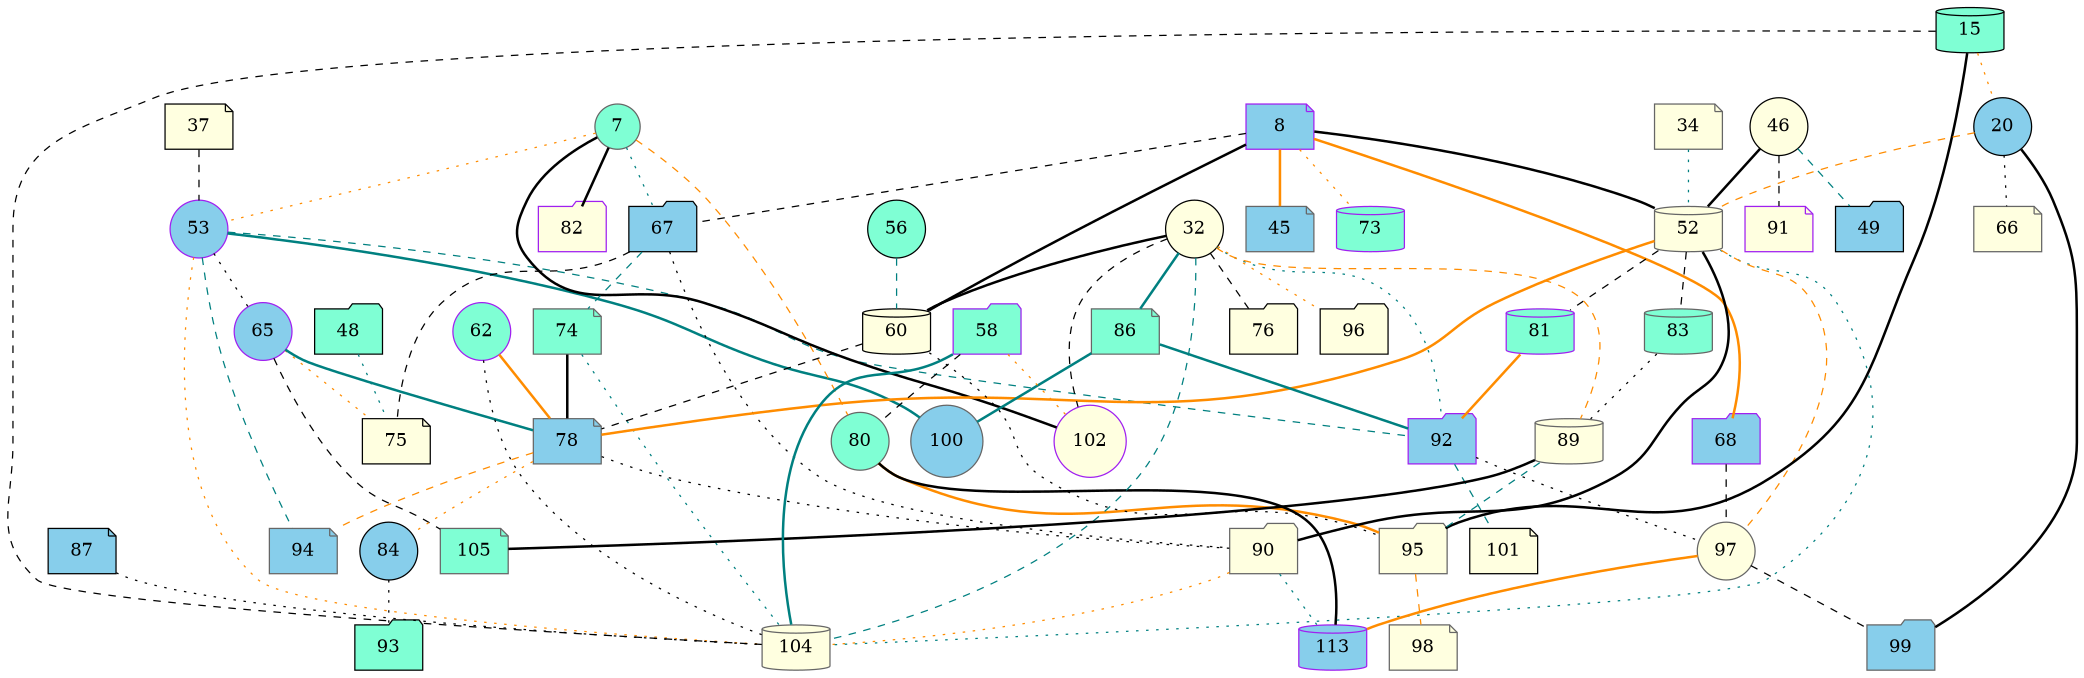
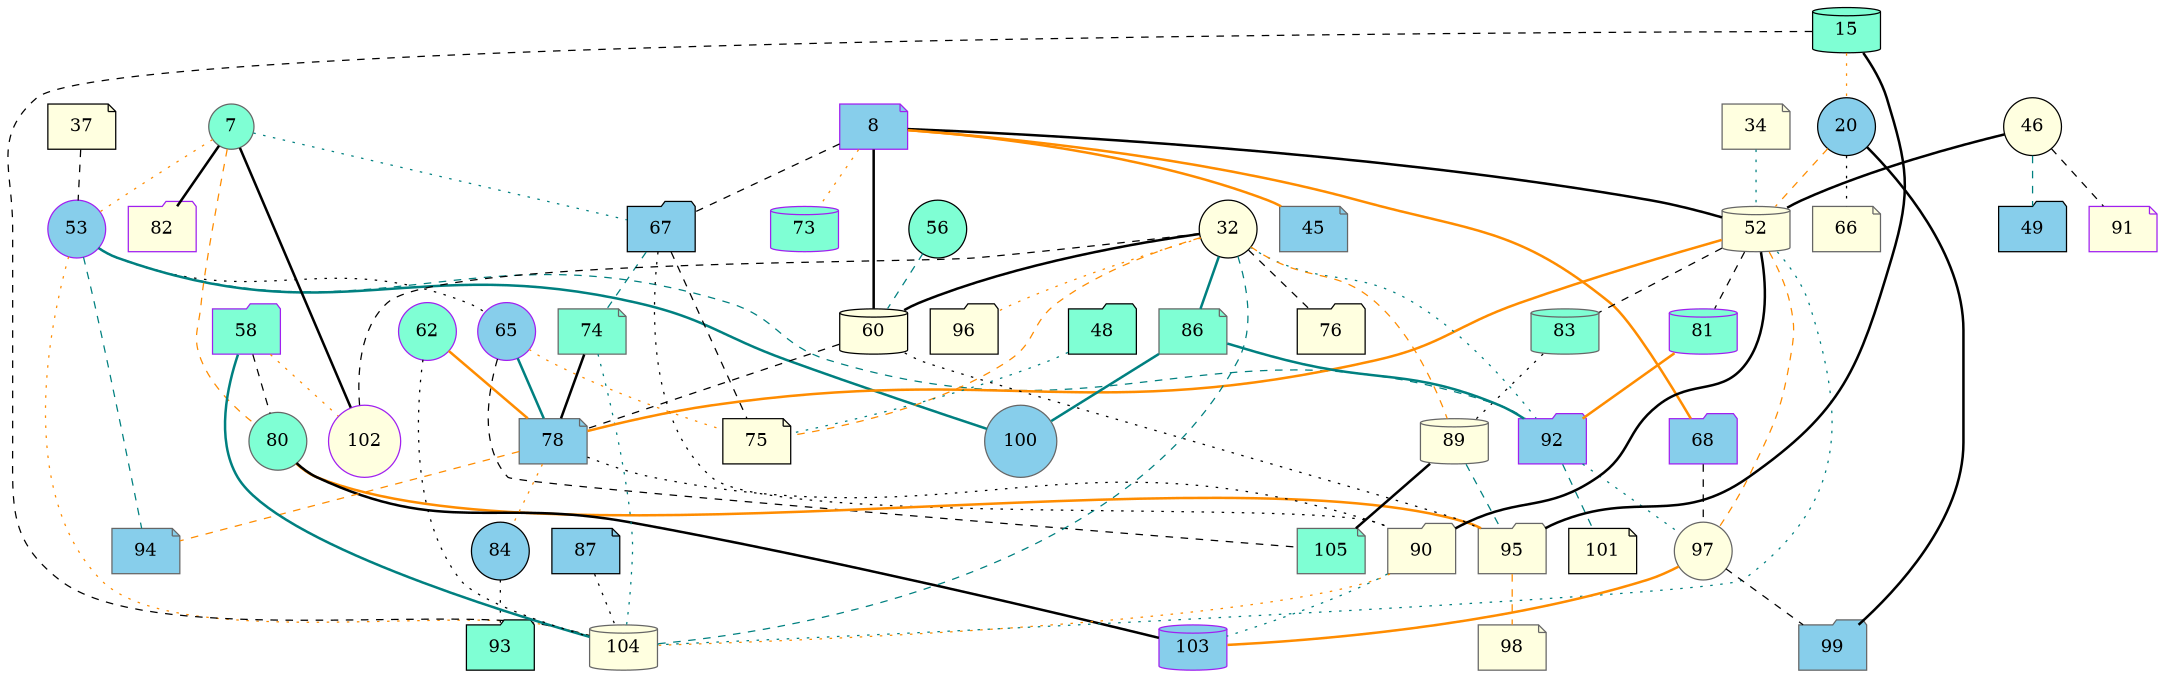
edge "32" -- "75": added
edge "92" -- "97": color black -> teal
node "113": label "113" -> "103"
